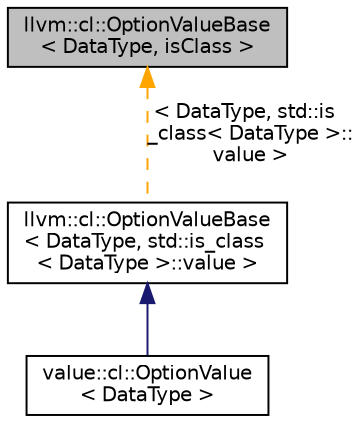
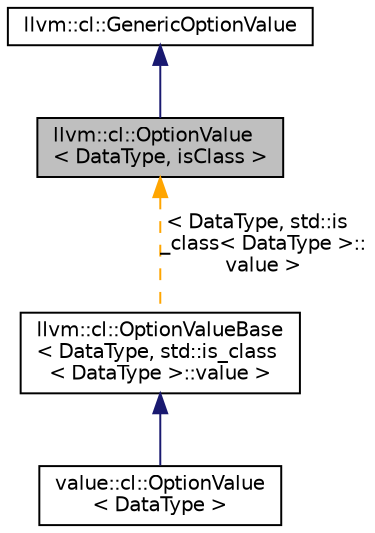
node "llvm::cl::GenericOptionValue": added
node "llvm::cl::OptionValueBase < DataType, isClass >": label "llvm::cl::OptionValueBase < DataType, isClass >" -> "llvm::cl::OptionValue < DataType, isClass >"
